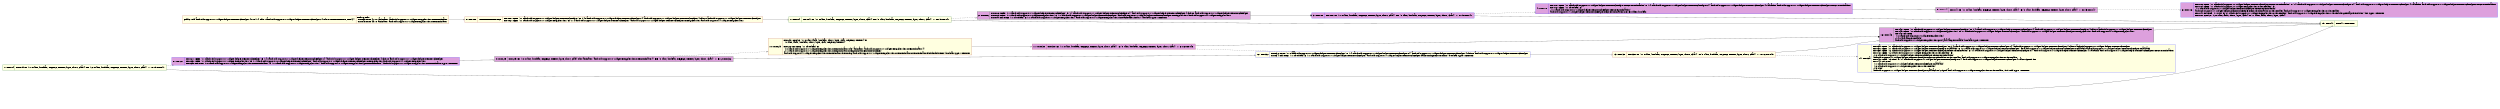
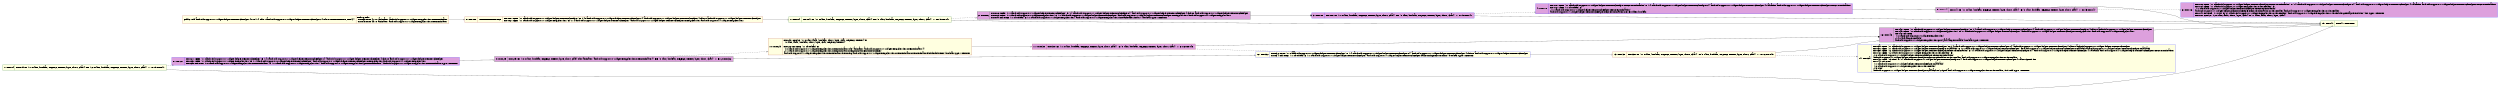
node "4: 0x0010": text "0x0012: IGET  (r1 I:boolean) =" -> "0x0012: MTH  (r1 I:boolean) ="
edge "5: 0x0014" -> "15: 0x0047": added
